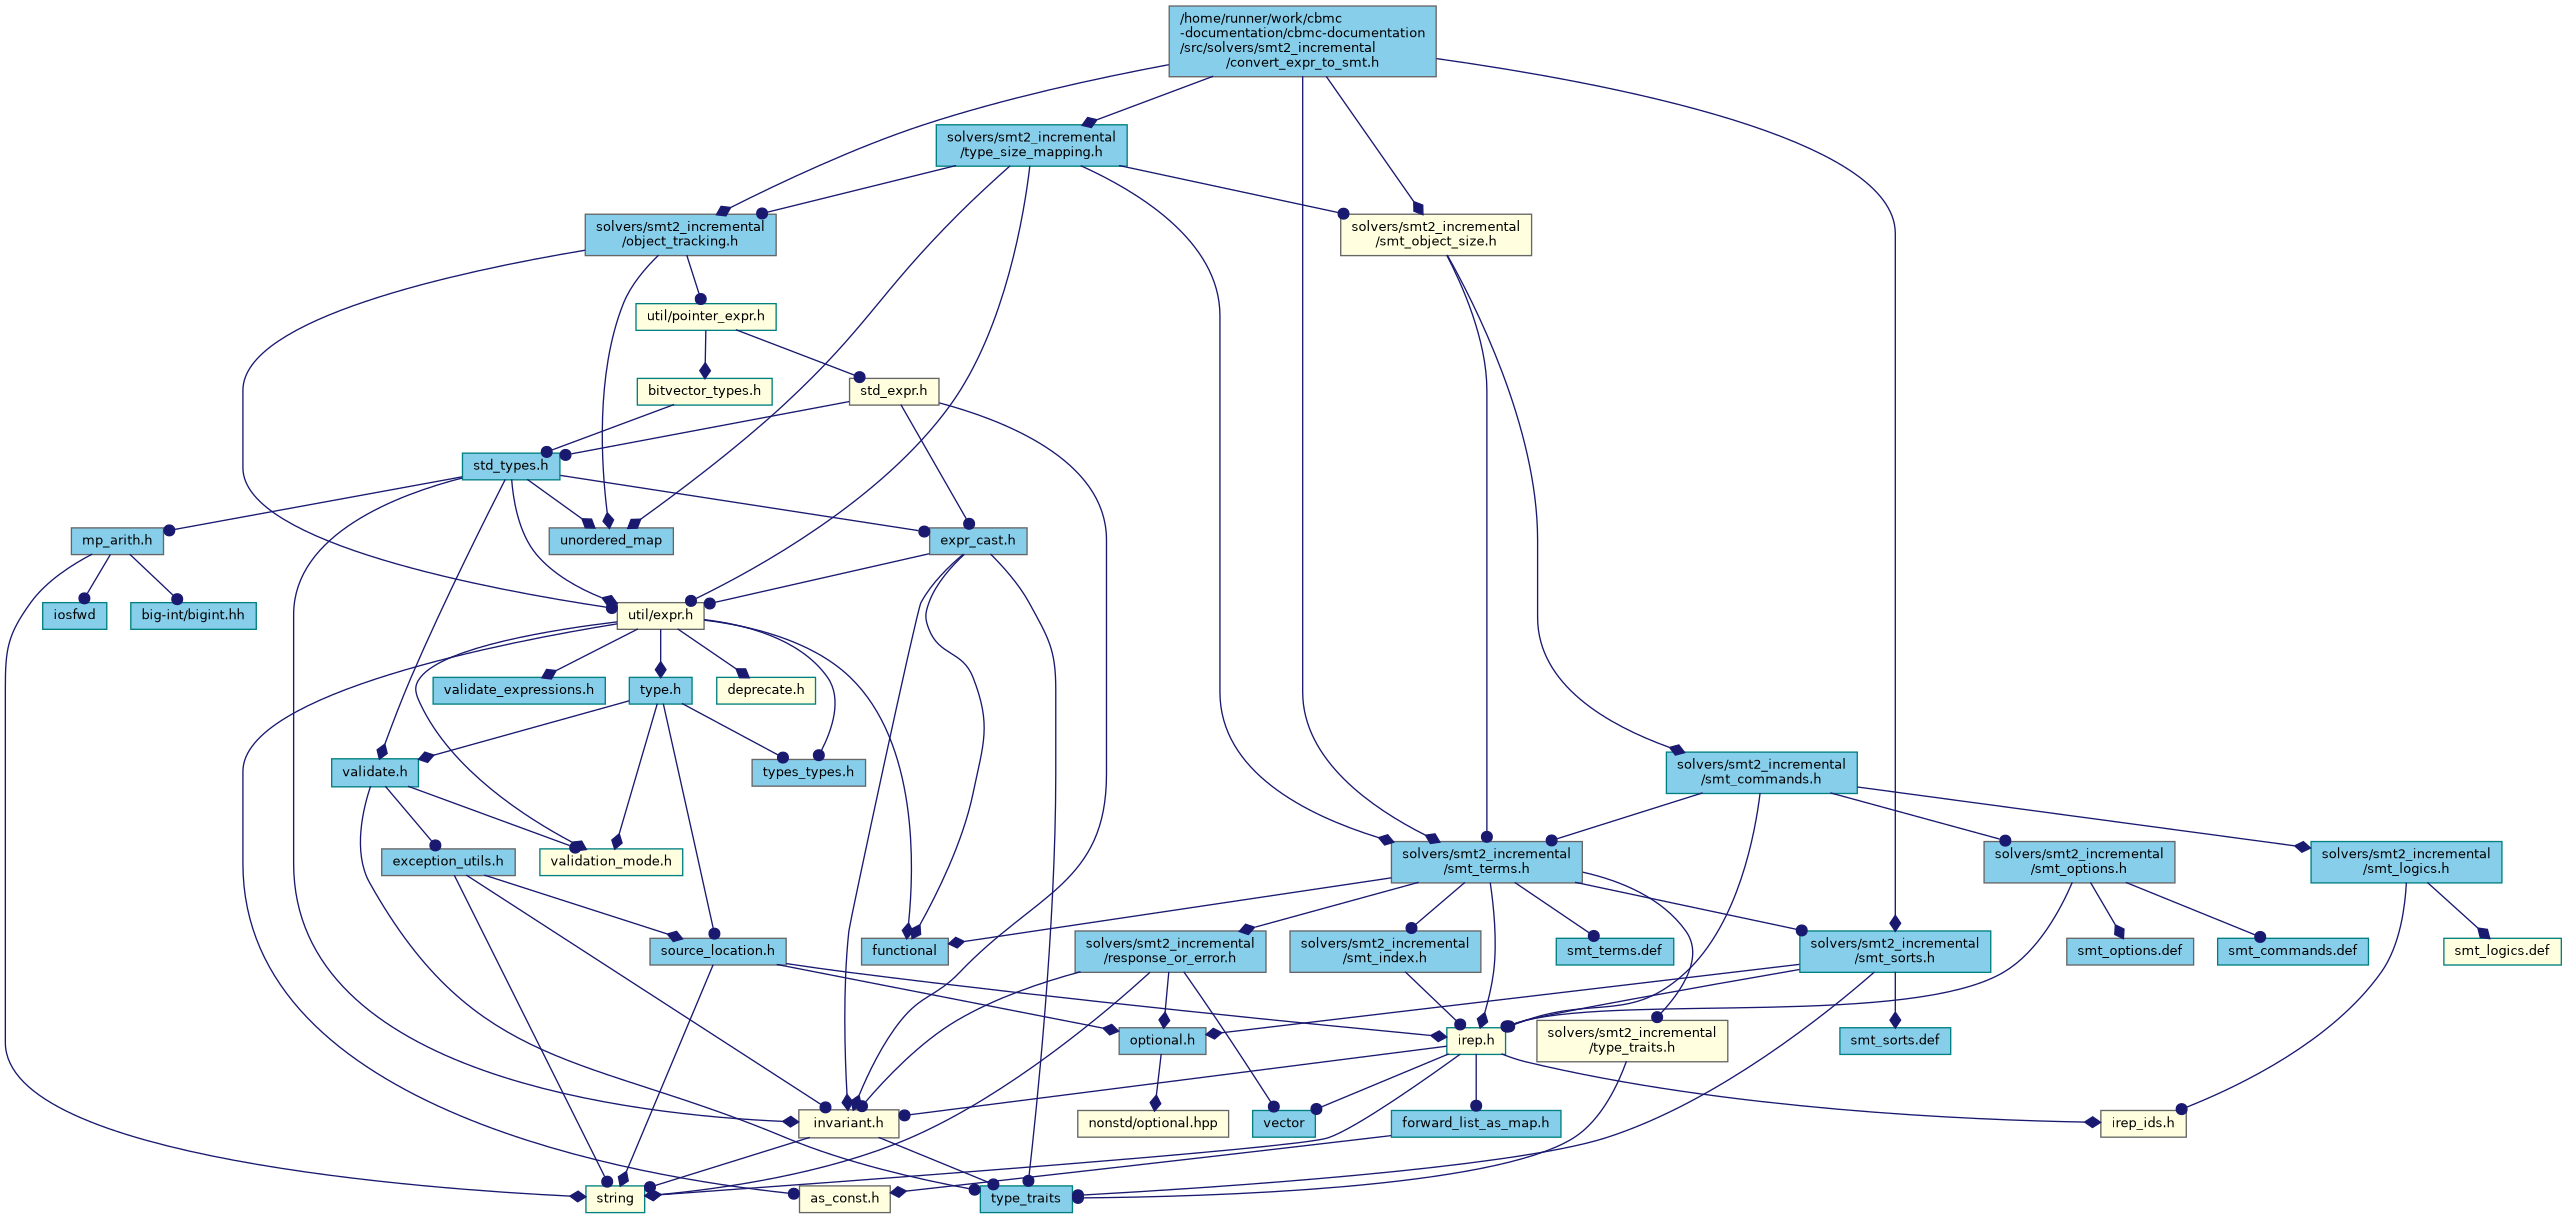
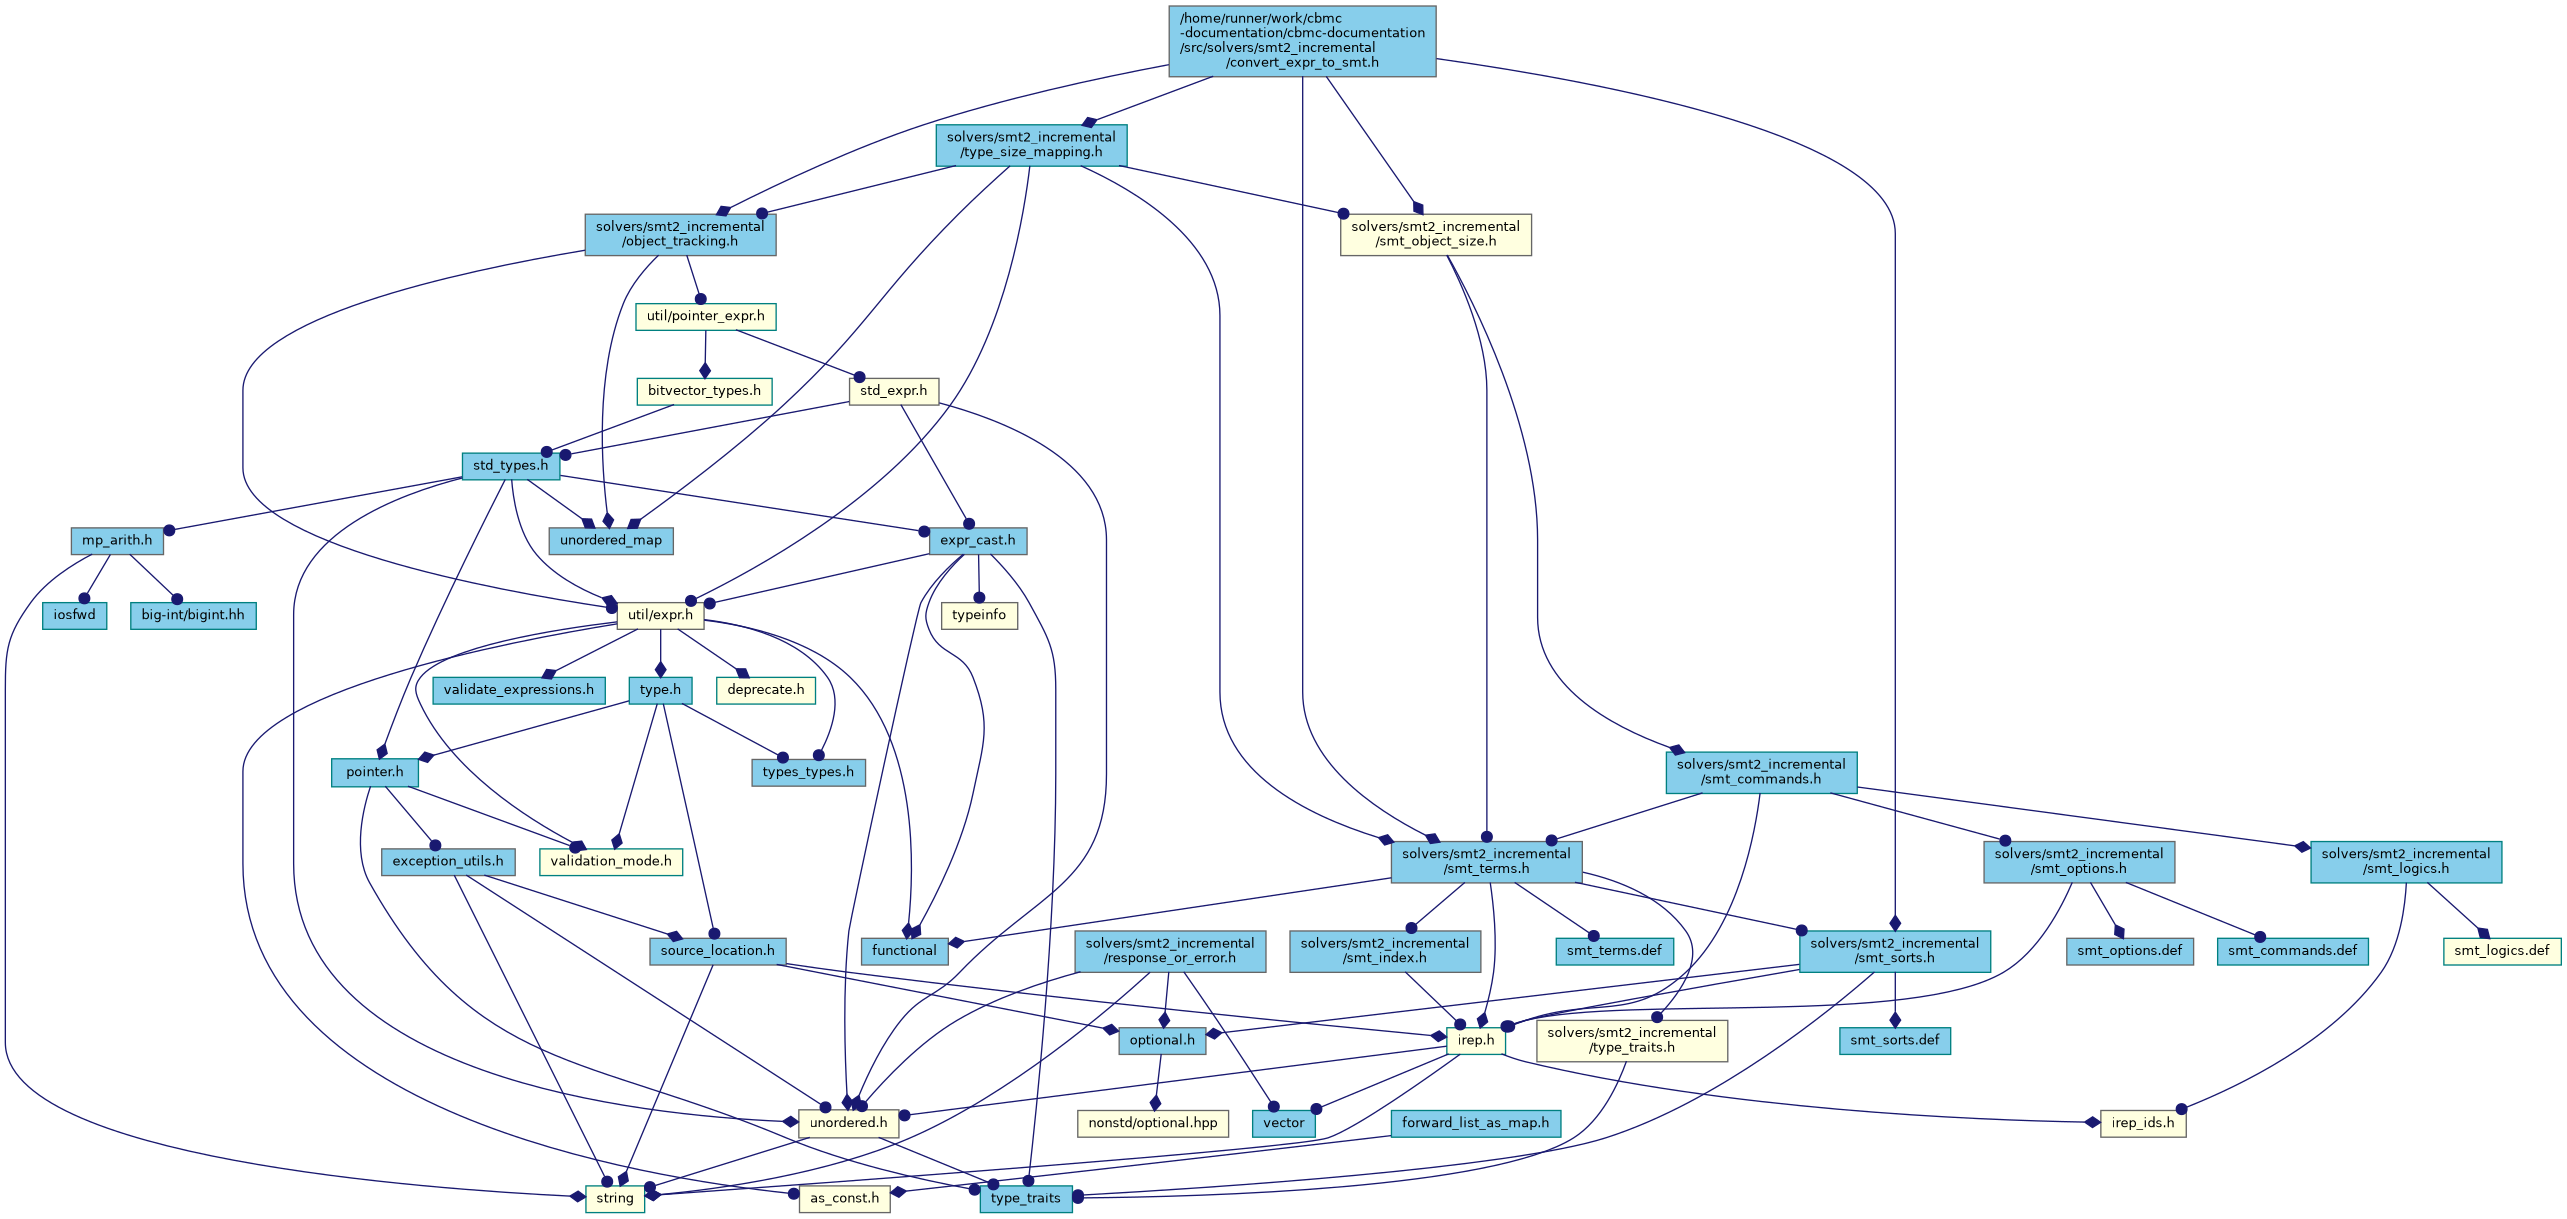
node "typeinfo": added
node "validate.h": label "validate.h" -> "pointer.h"
edge "solvers/smt2_incremental /smt_terms.h" -> "solvers/smt2_incremental /response_or_error.h": removed
edge "irep.h" -> "forward_list_as_map.h": removed
node "invariant.h": label "invariant.h" -> "unordered.h"
